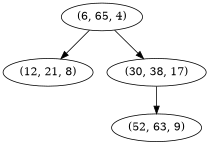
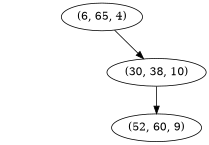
node "(12, 21, 8)": removed
node "(30, 38, 17)": label "(30, 38, 17)" -> "(30, 38, 10)"
node "(52, 63, 9)": label "(52, 63, 9)" -> "(52, 60, 9)"
